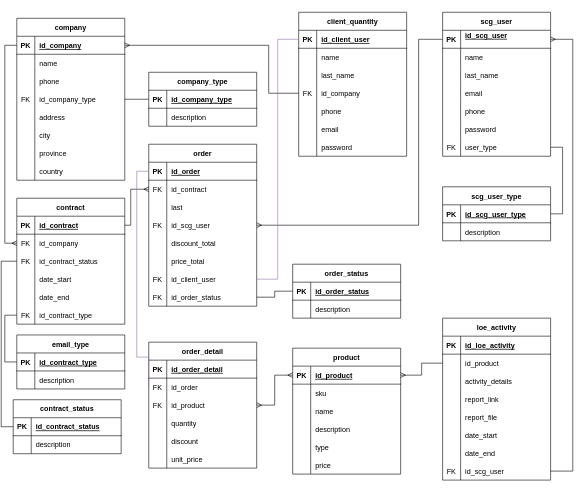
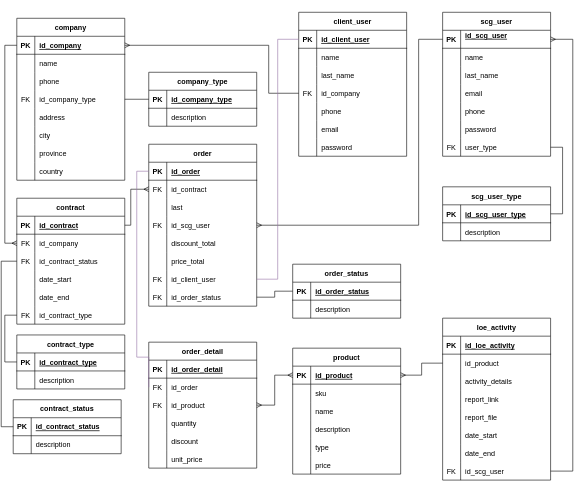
node "client_quantity": label "client_quantity" -> "client_user"
node "email_type": label "email_type" -> "contract_type"
